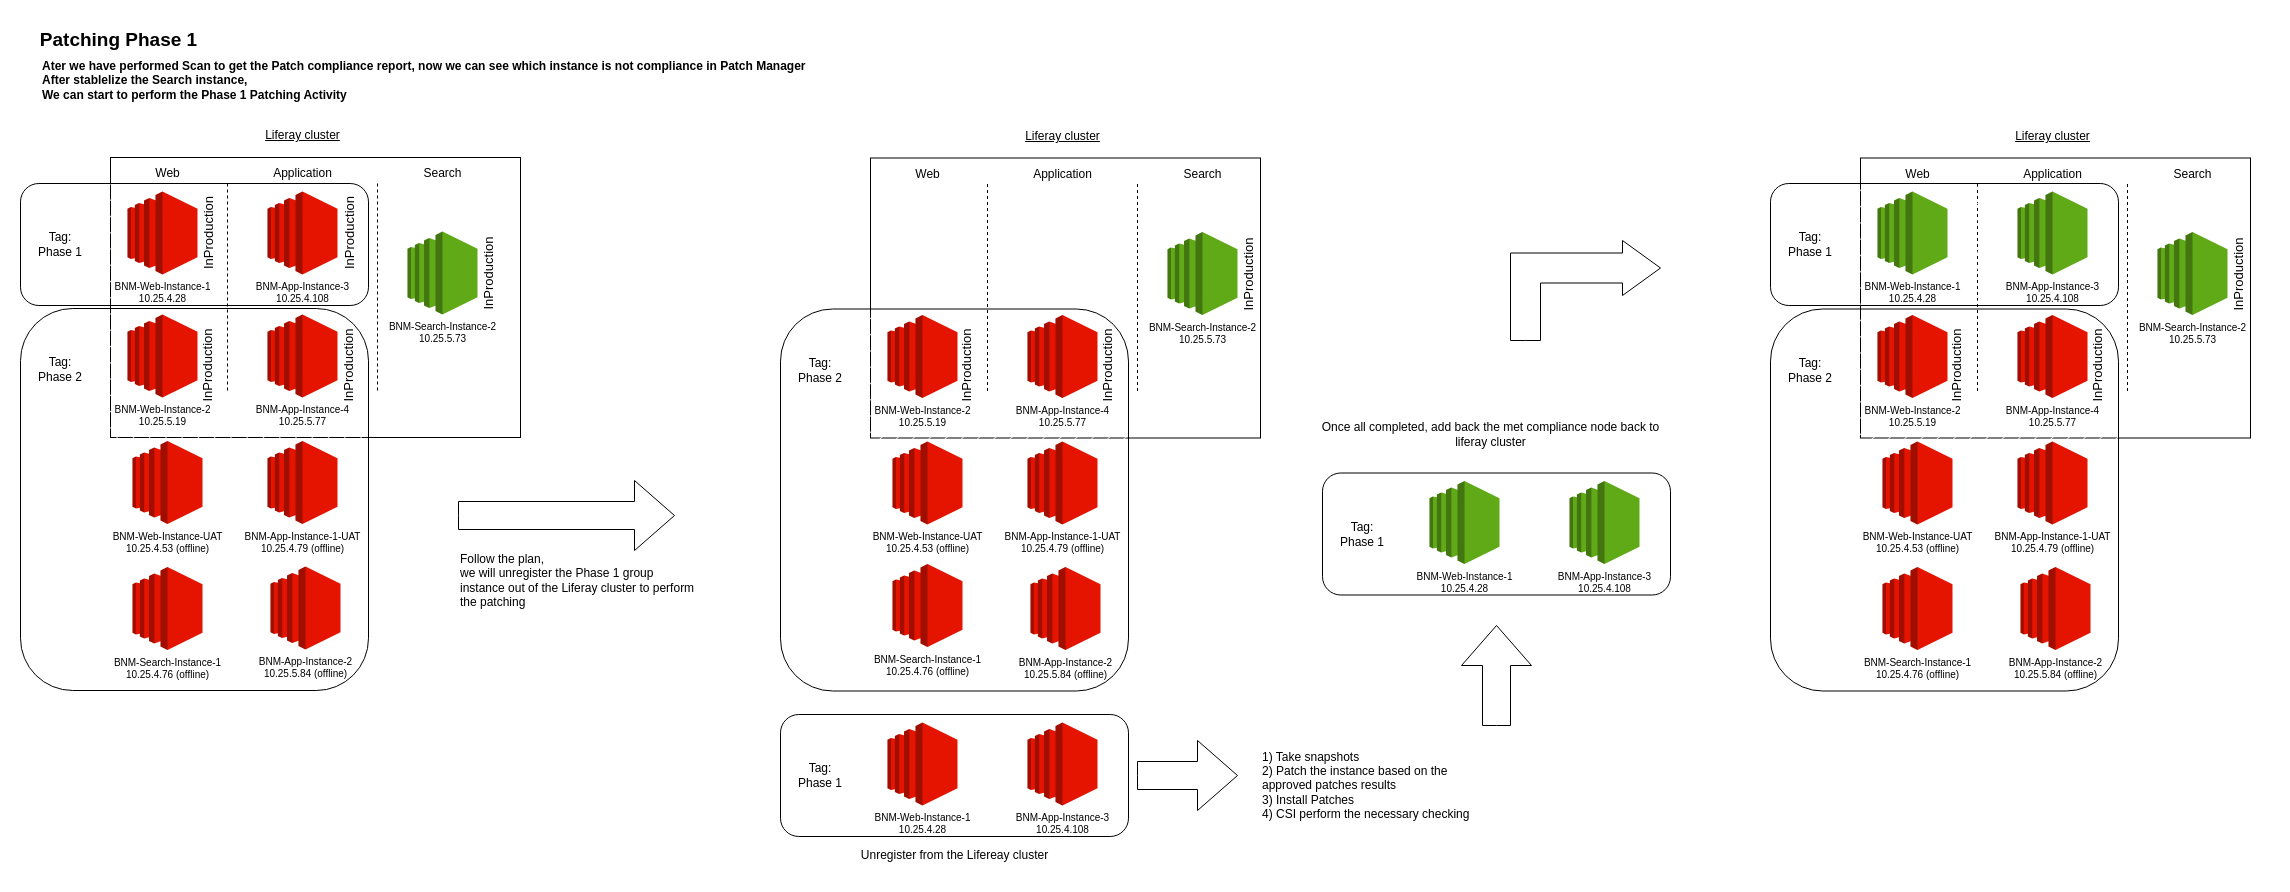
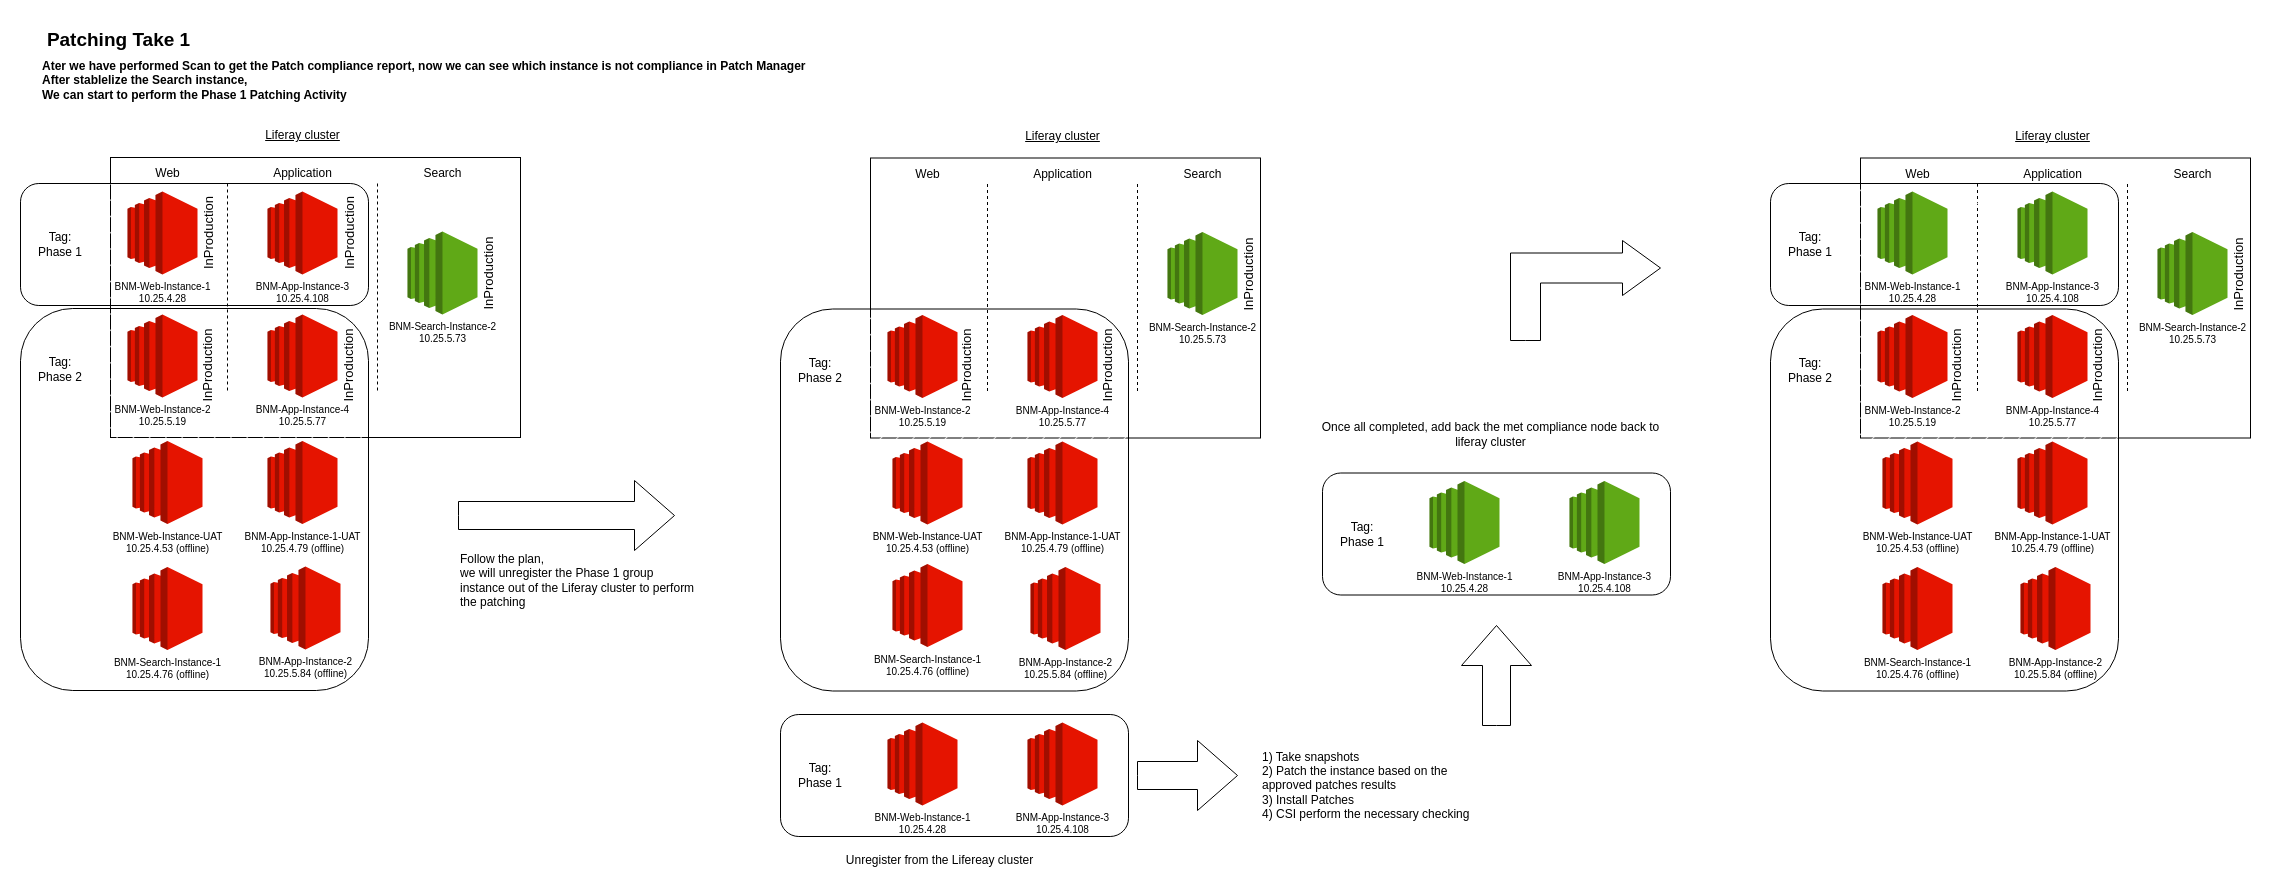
node "Patching Phase 1": label "Patching Phase 1" -> "Patching Take 1"
node "Unregister from the Lifereay cluster": moved (955, 856) -> (940, 861)
